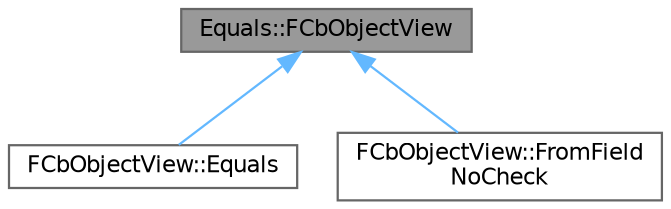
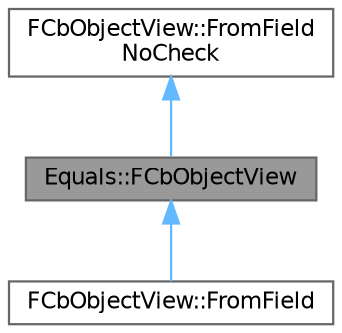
edge "FCbObjectView::FromField NoCheck" -> "Equals::FCbObjectView": reversed
node "FCbObjectView::Equals": label "FCbObjectView::Equals" -> "FCbObjectView::FromField"
